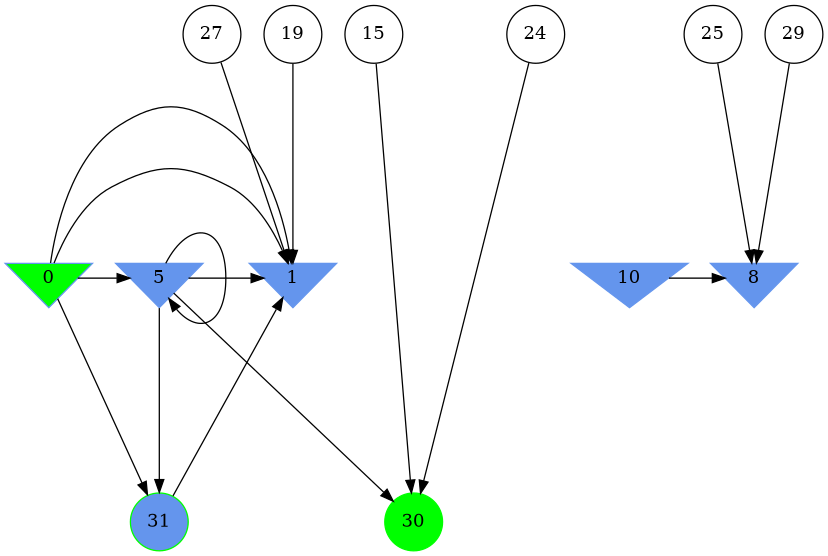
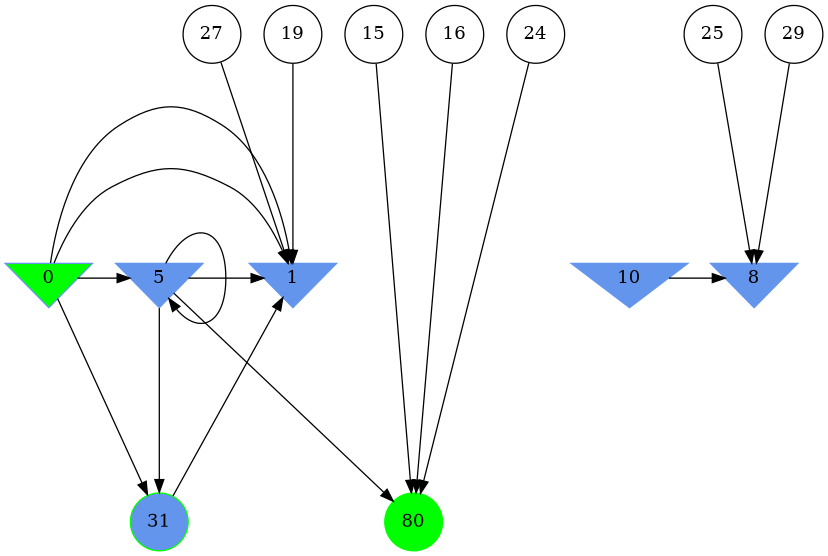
node "16": added
node "30": label "30" -> "80"
